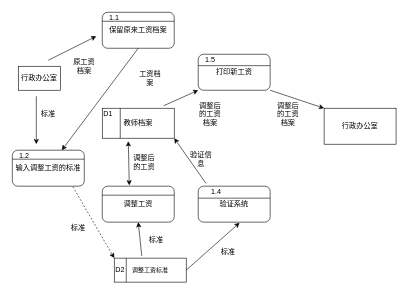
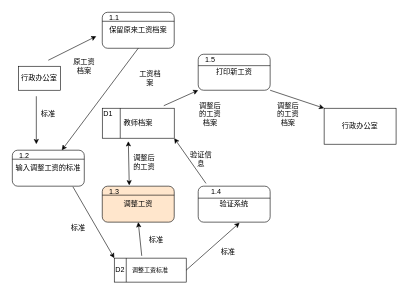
node "1.3": added
node "调整工资": fillcolor #ffffff -> #ffe6cc
edge "输入调整工资的标准" -> "调整工资标准": style dashed -> solid
